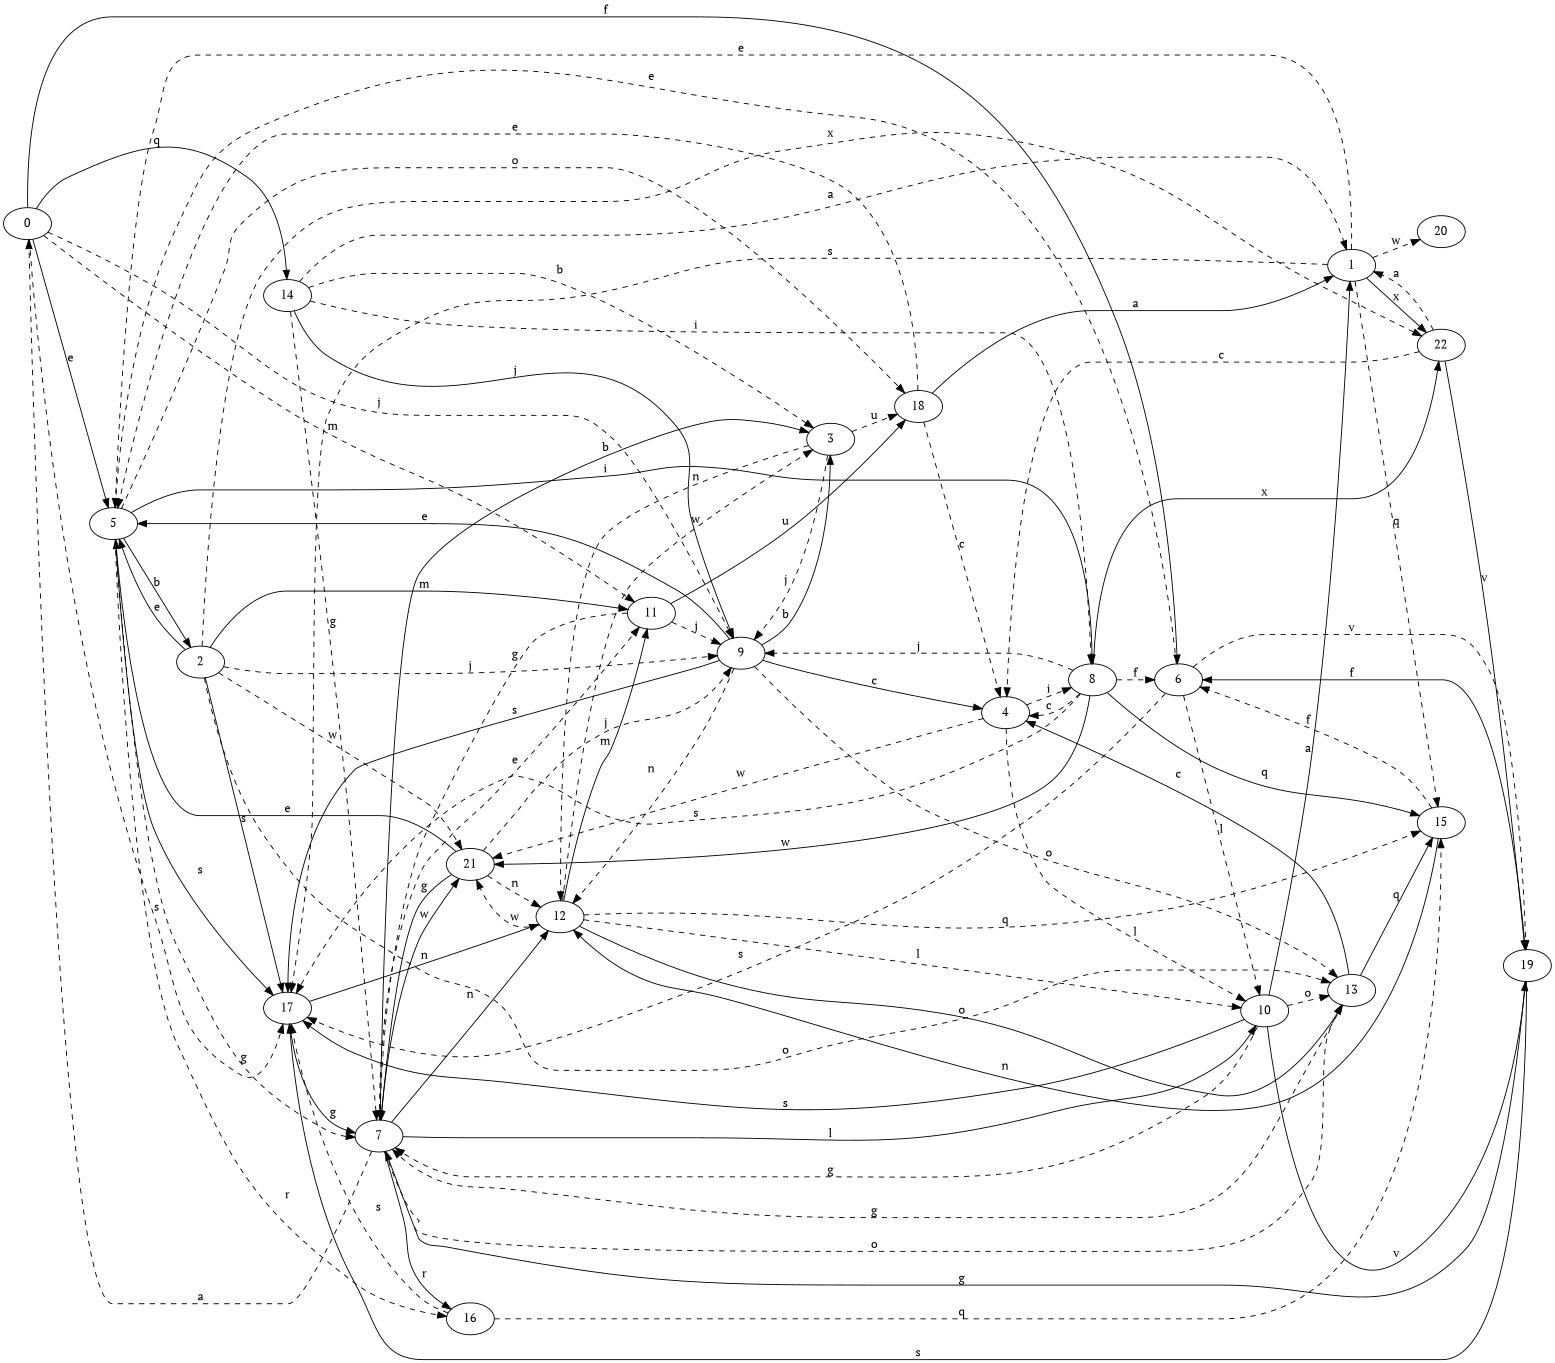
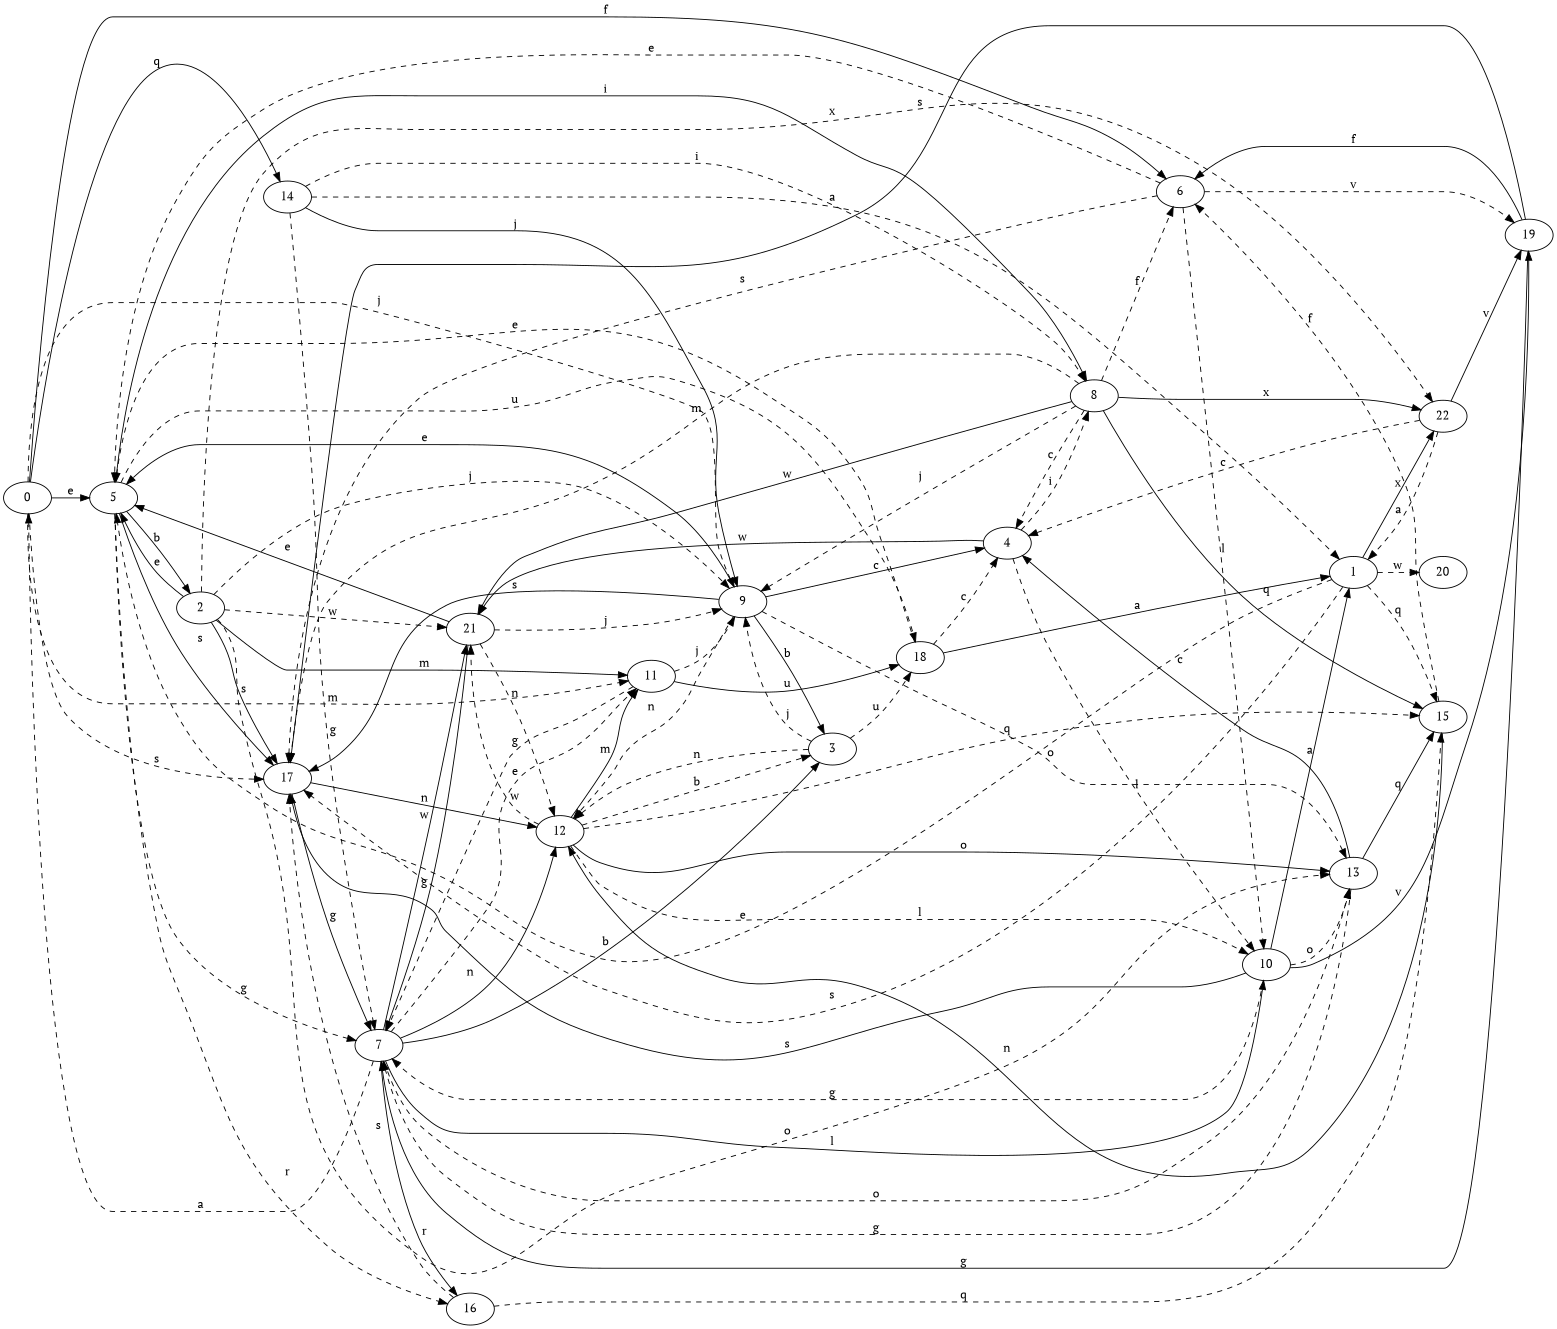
edge "5" -> "18": label "o" -> "u"
edge "14" -> "3": removed, label "b"
edge "12" -> "3": label "w" -> "b"
edge "4" -> "21": style dashed -> solid
edge "8" -> "17": label "s" -> "m"
